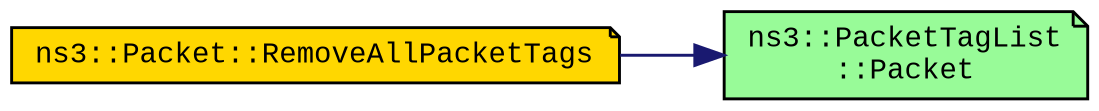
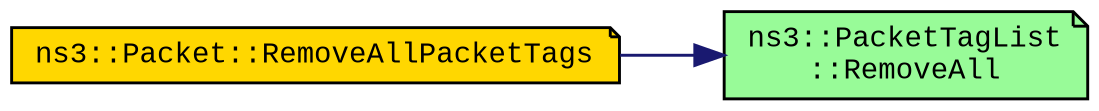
node "ns3::PacketTagList ::Packet": label "ns3::PacketTagList ::Packet" -> "ns3::PacketTagList ::RemoveAll"
